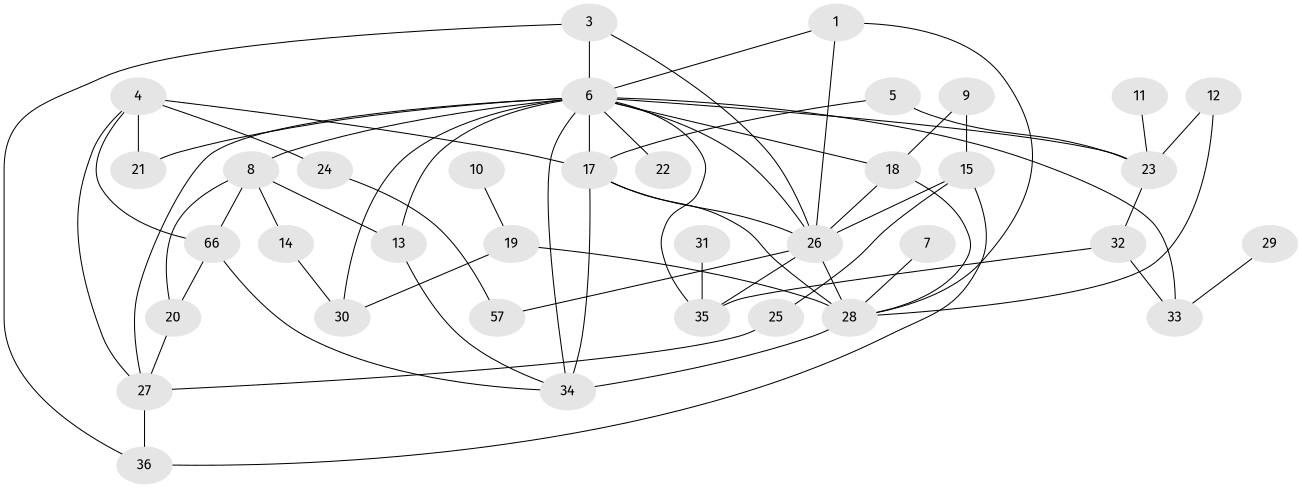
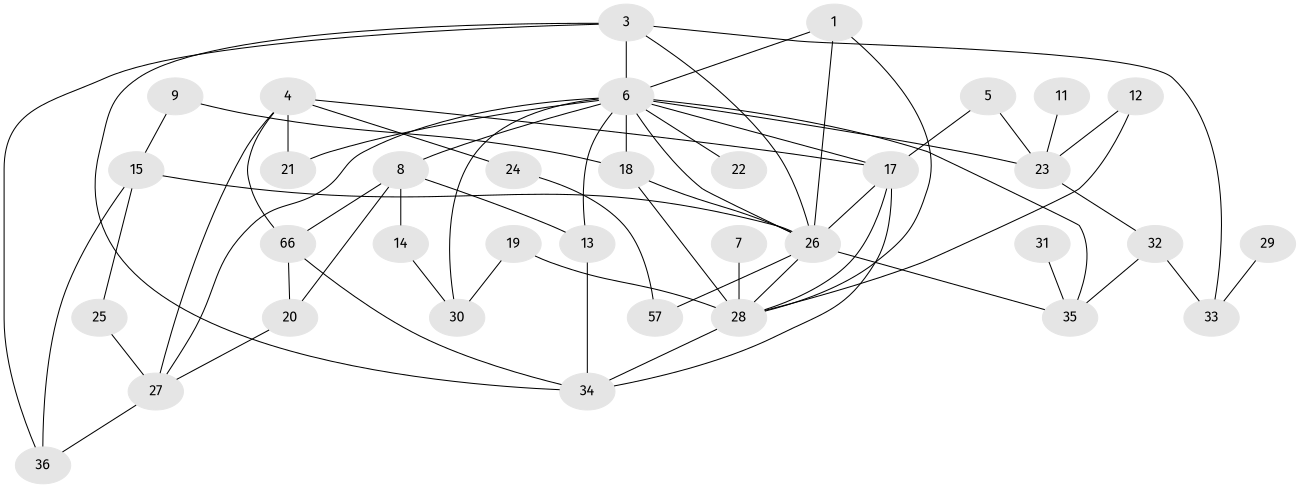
edge "6" -- "33": now "3" -- "33"
node "10": removed
edge "6" -- "34": now "3" -- "34"
